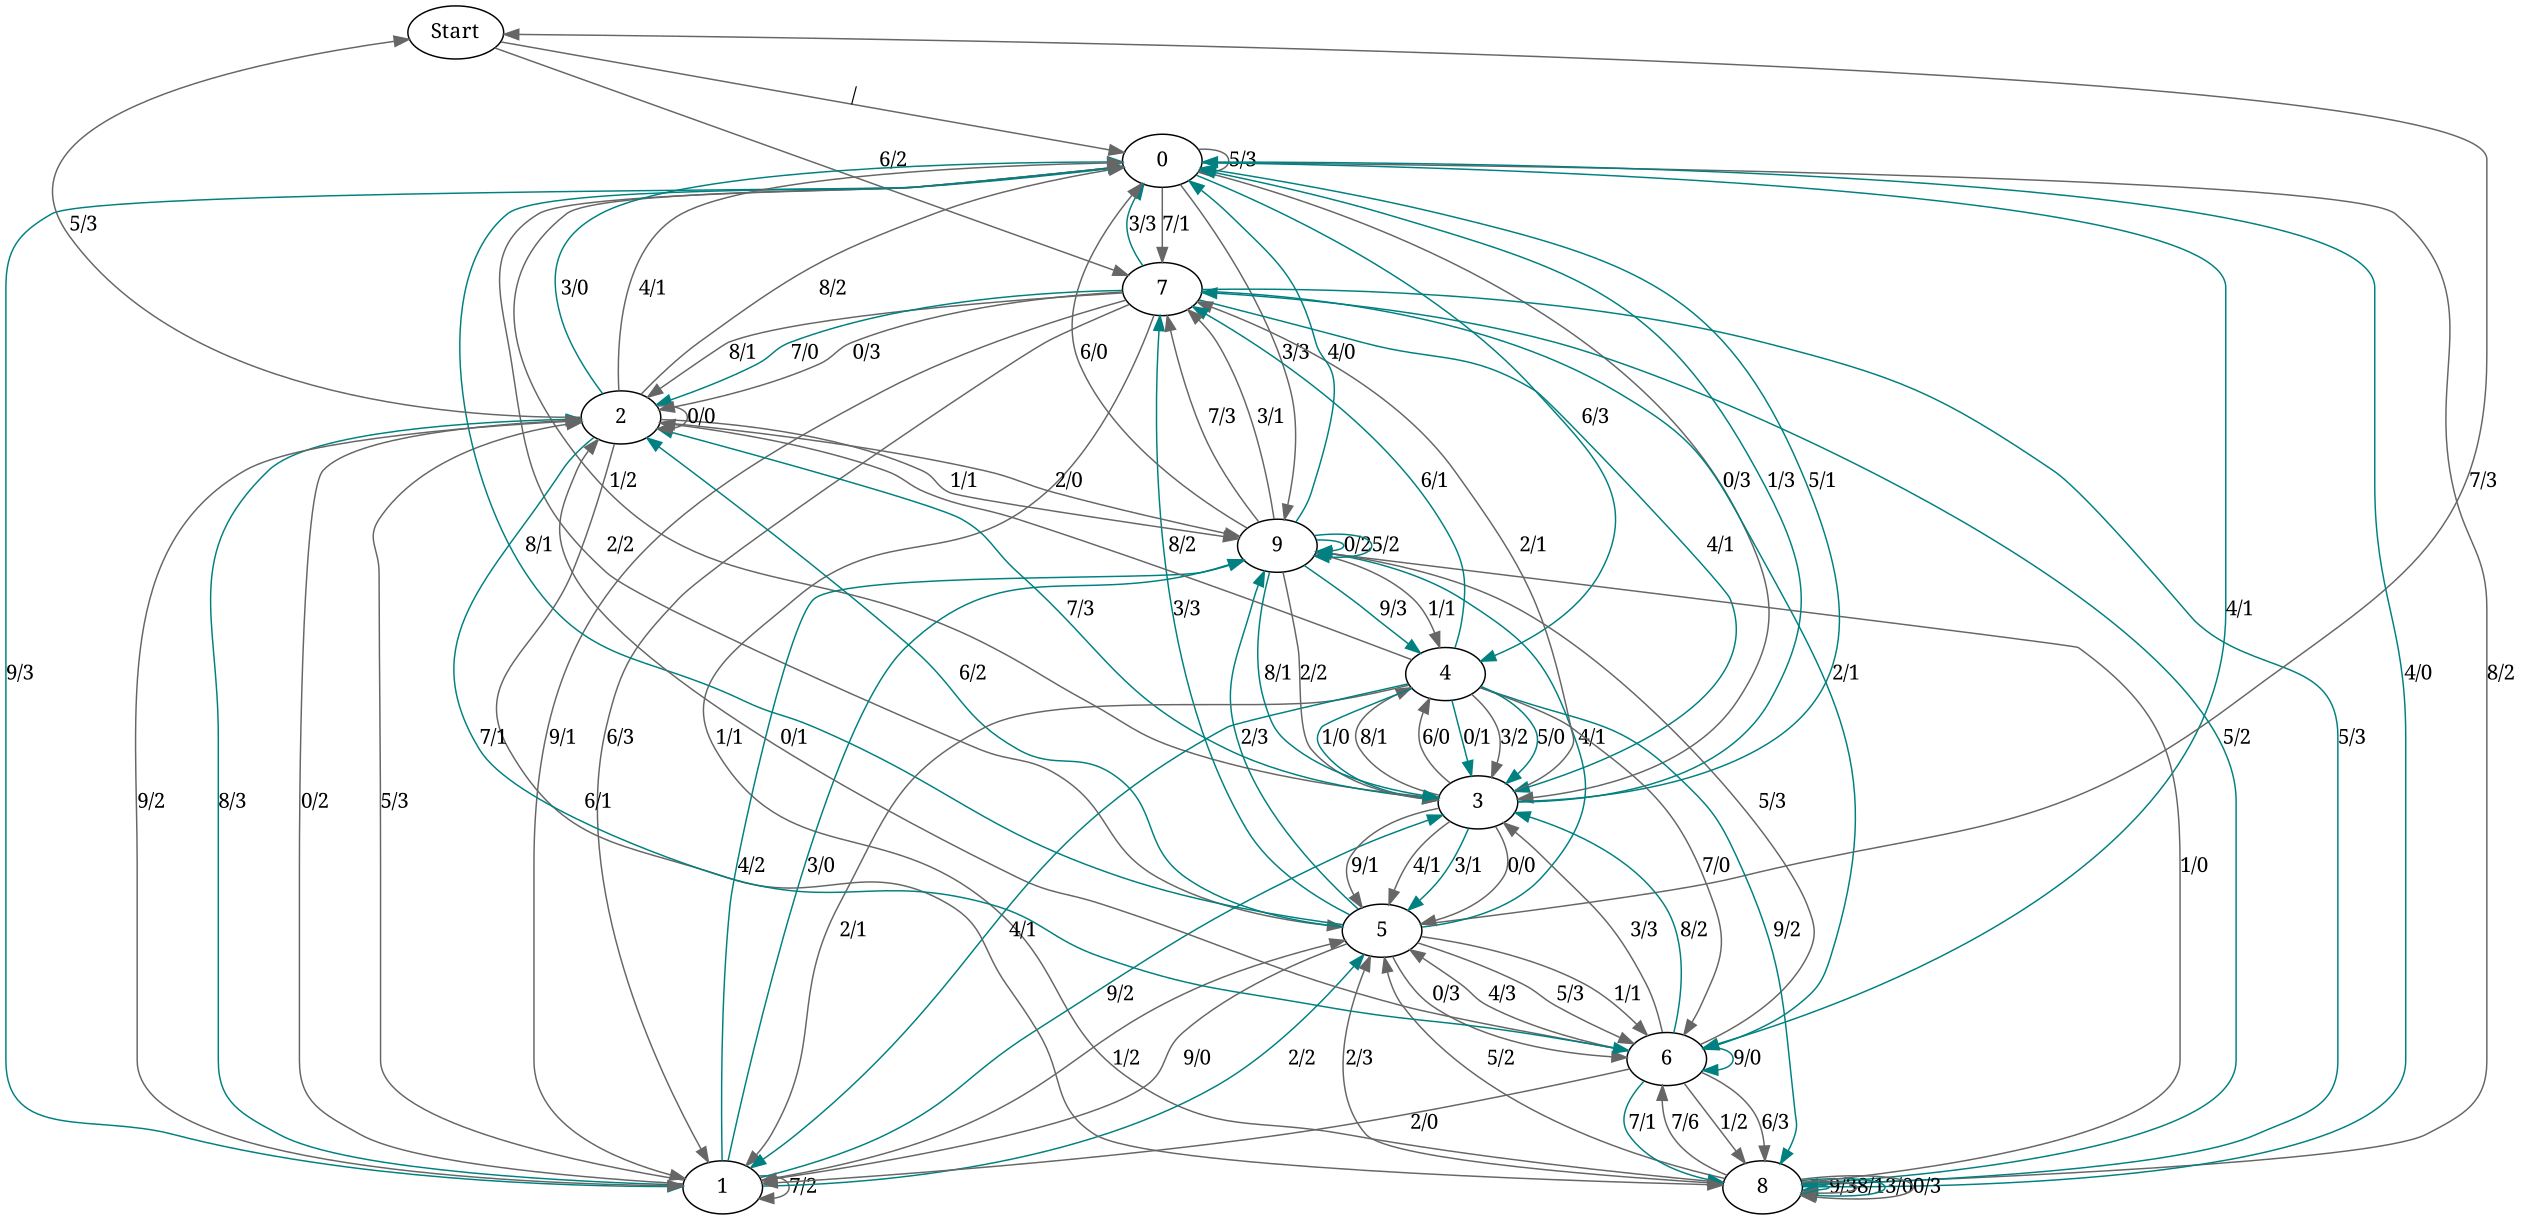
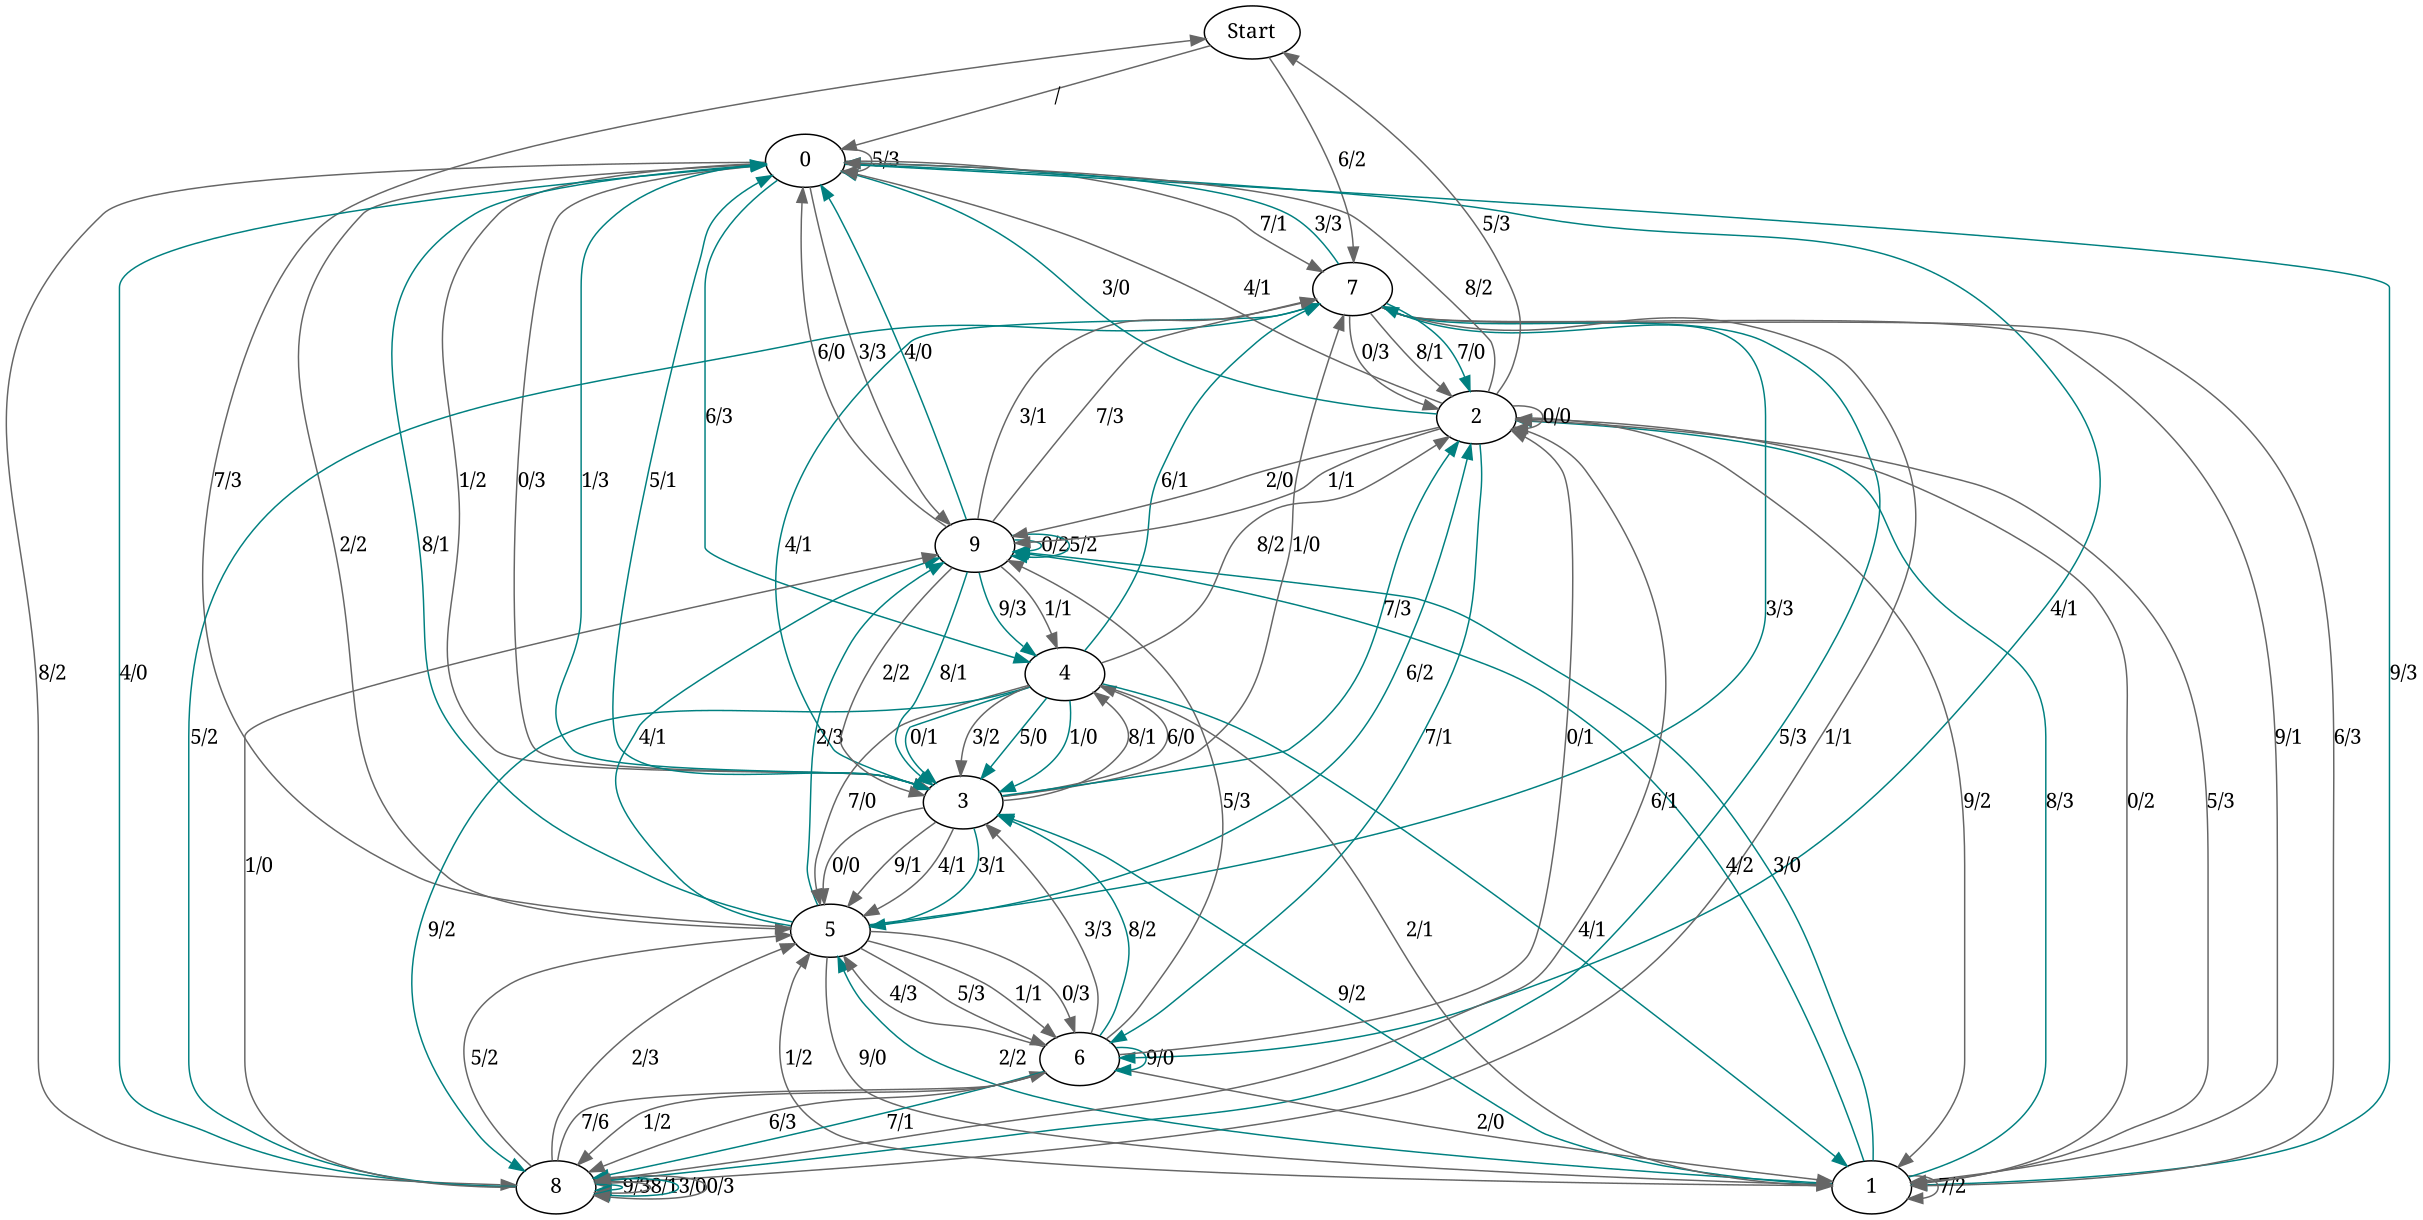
edge "7" -> "6": removed, label "2/1"
edge "3" -> "7": label "2/1" -> "1/0"
edge "4" -> "6": now "4" -> "5"
